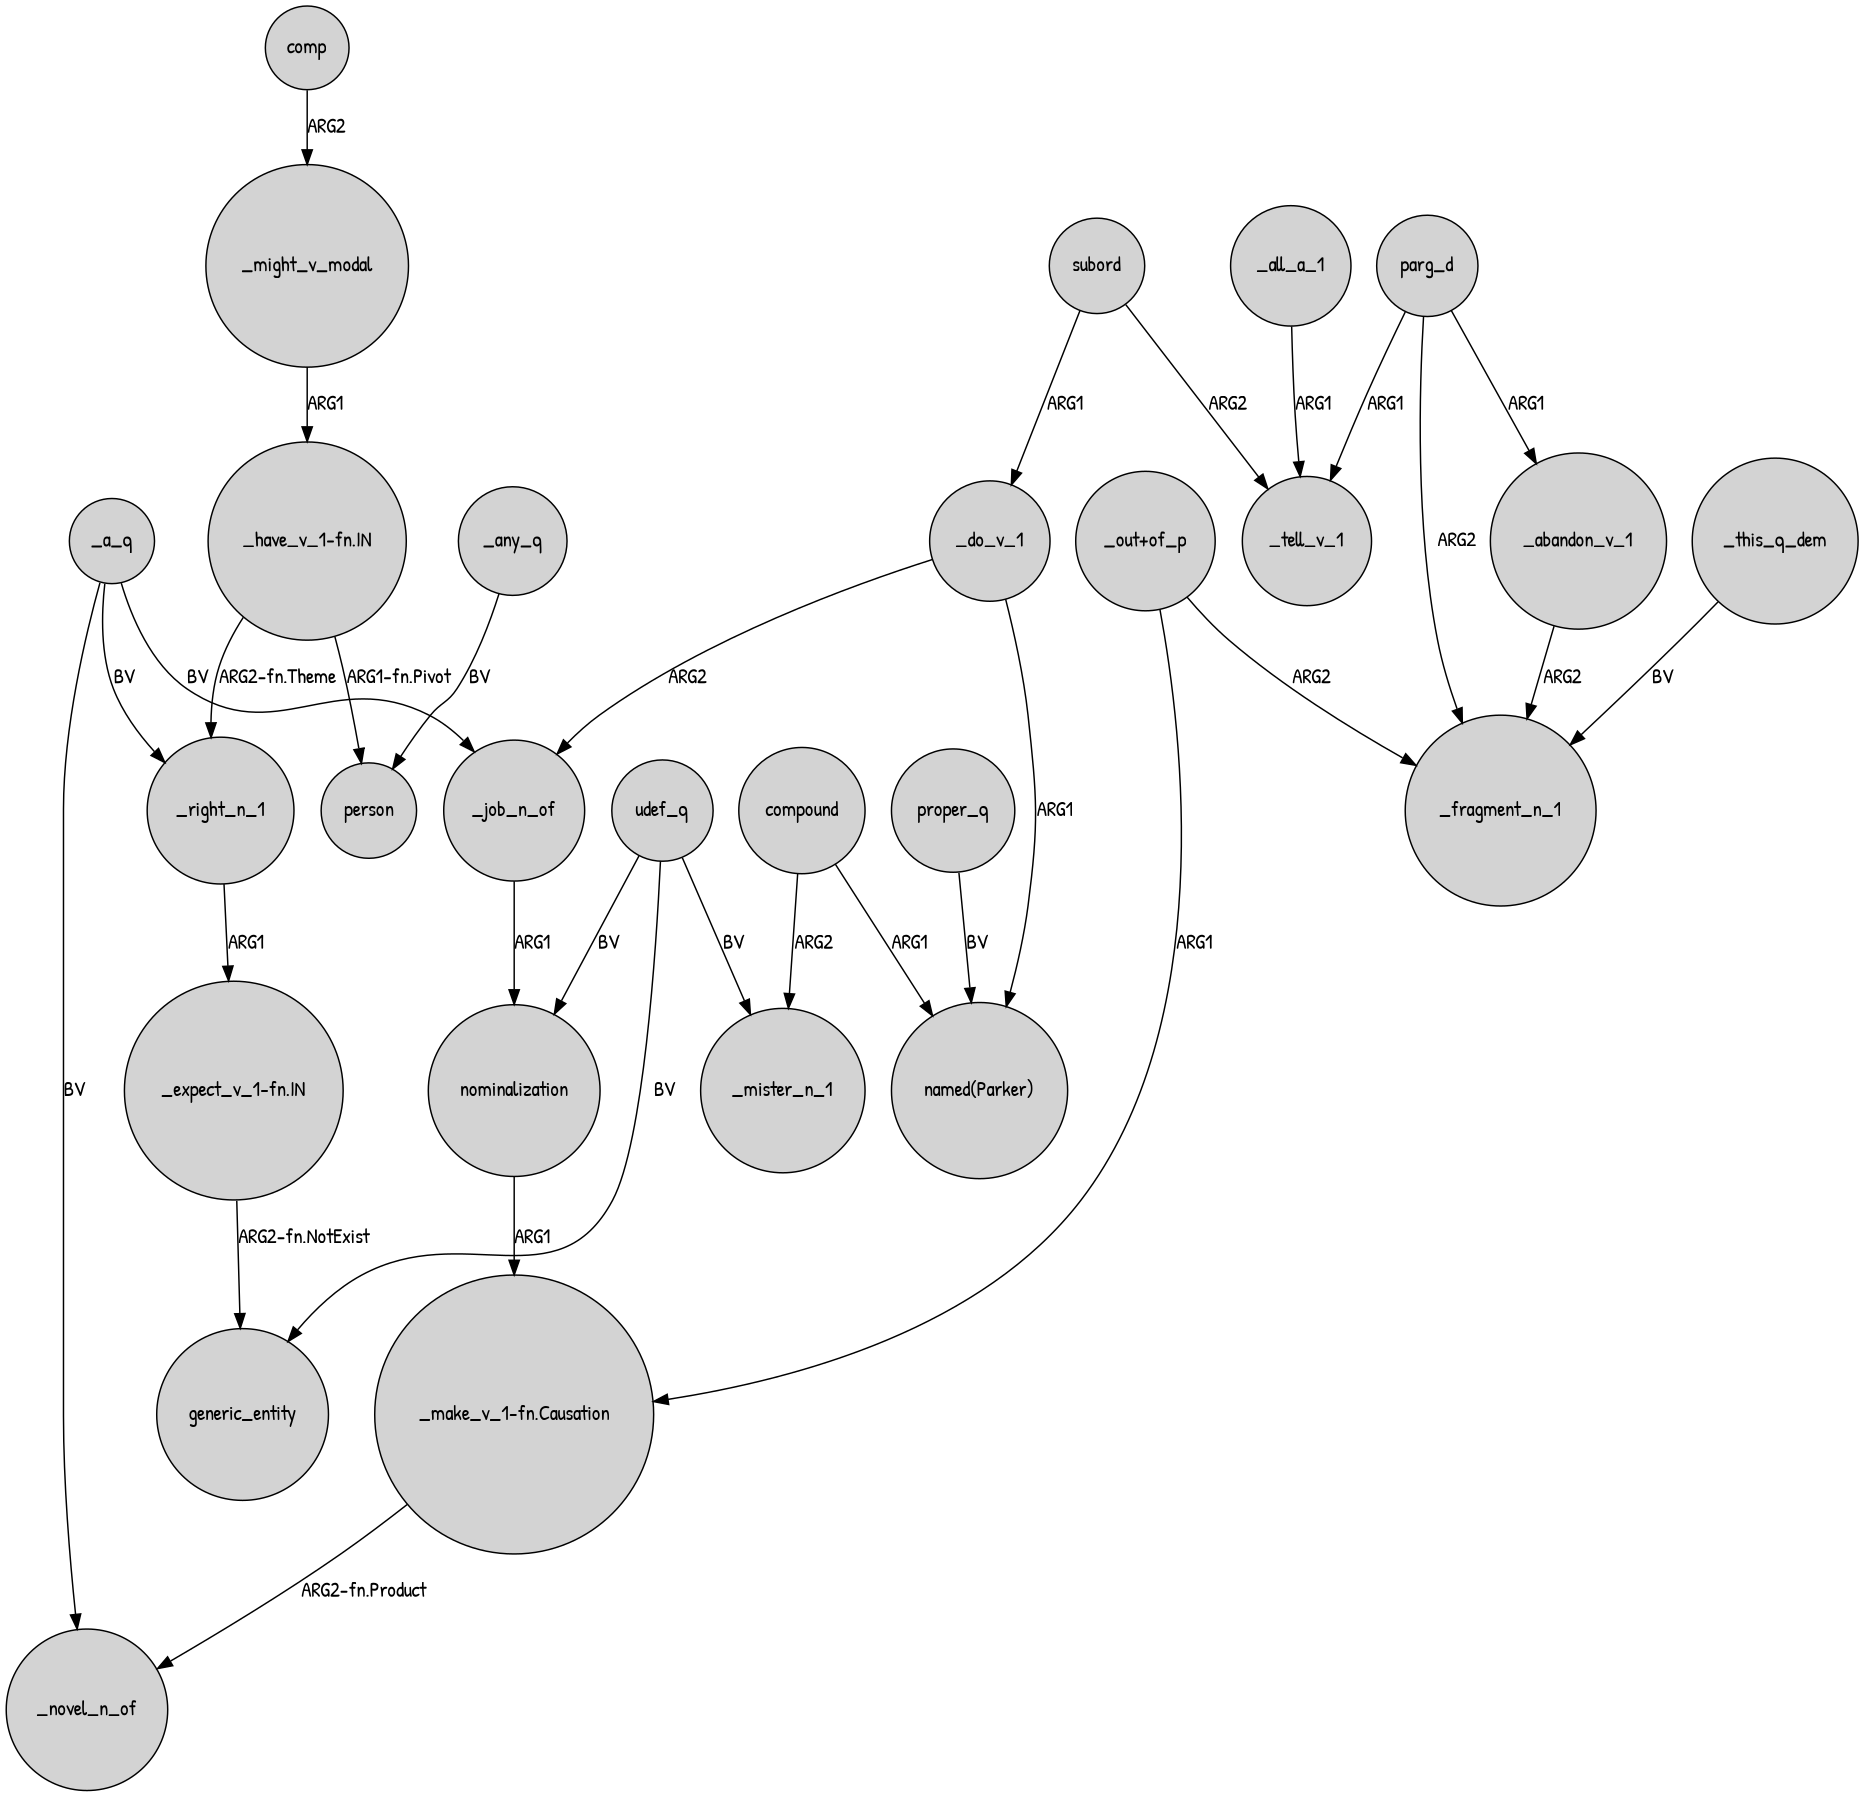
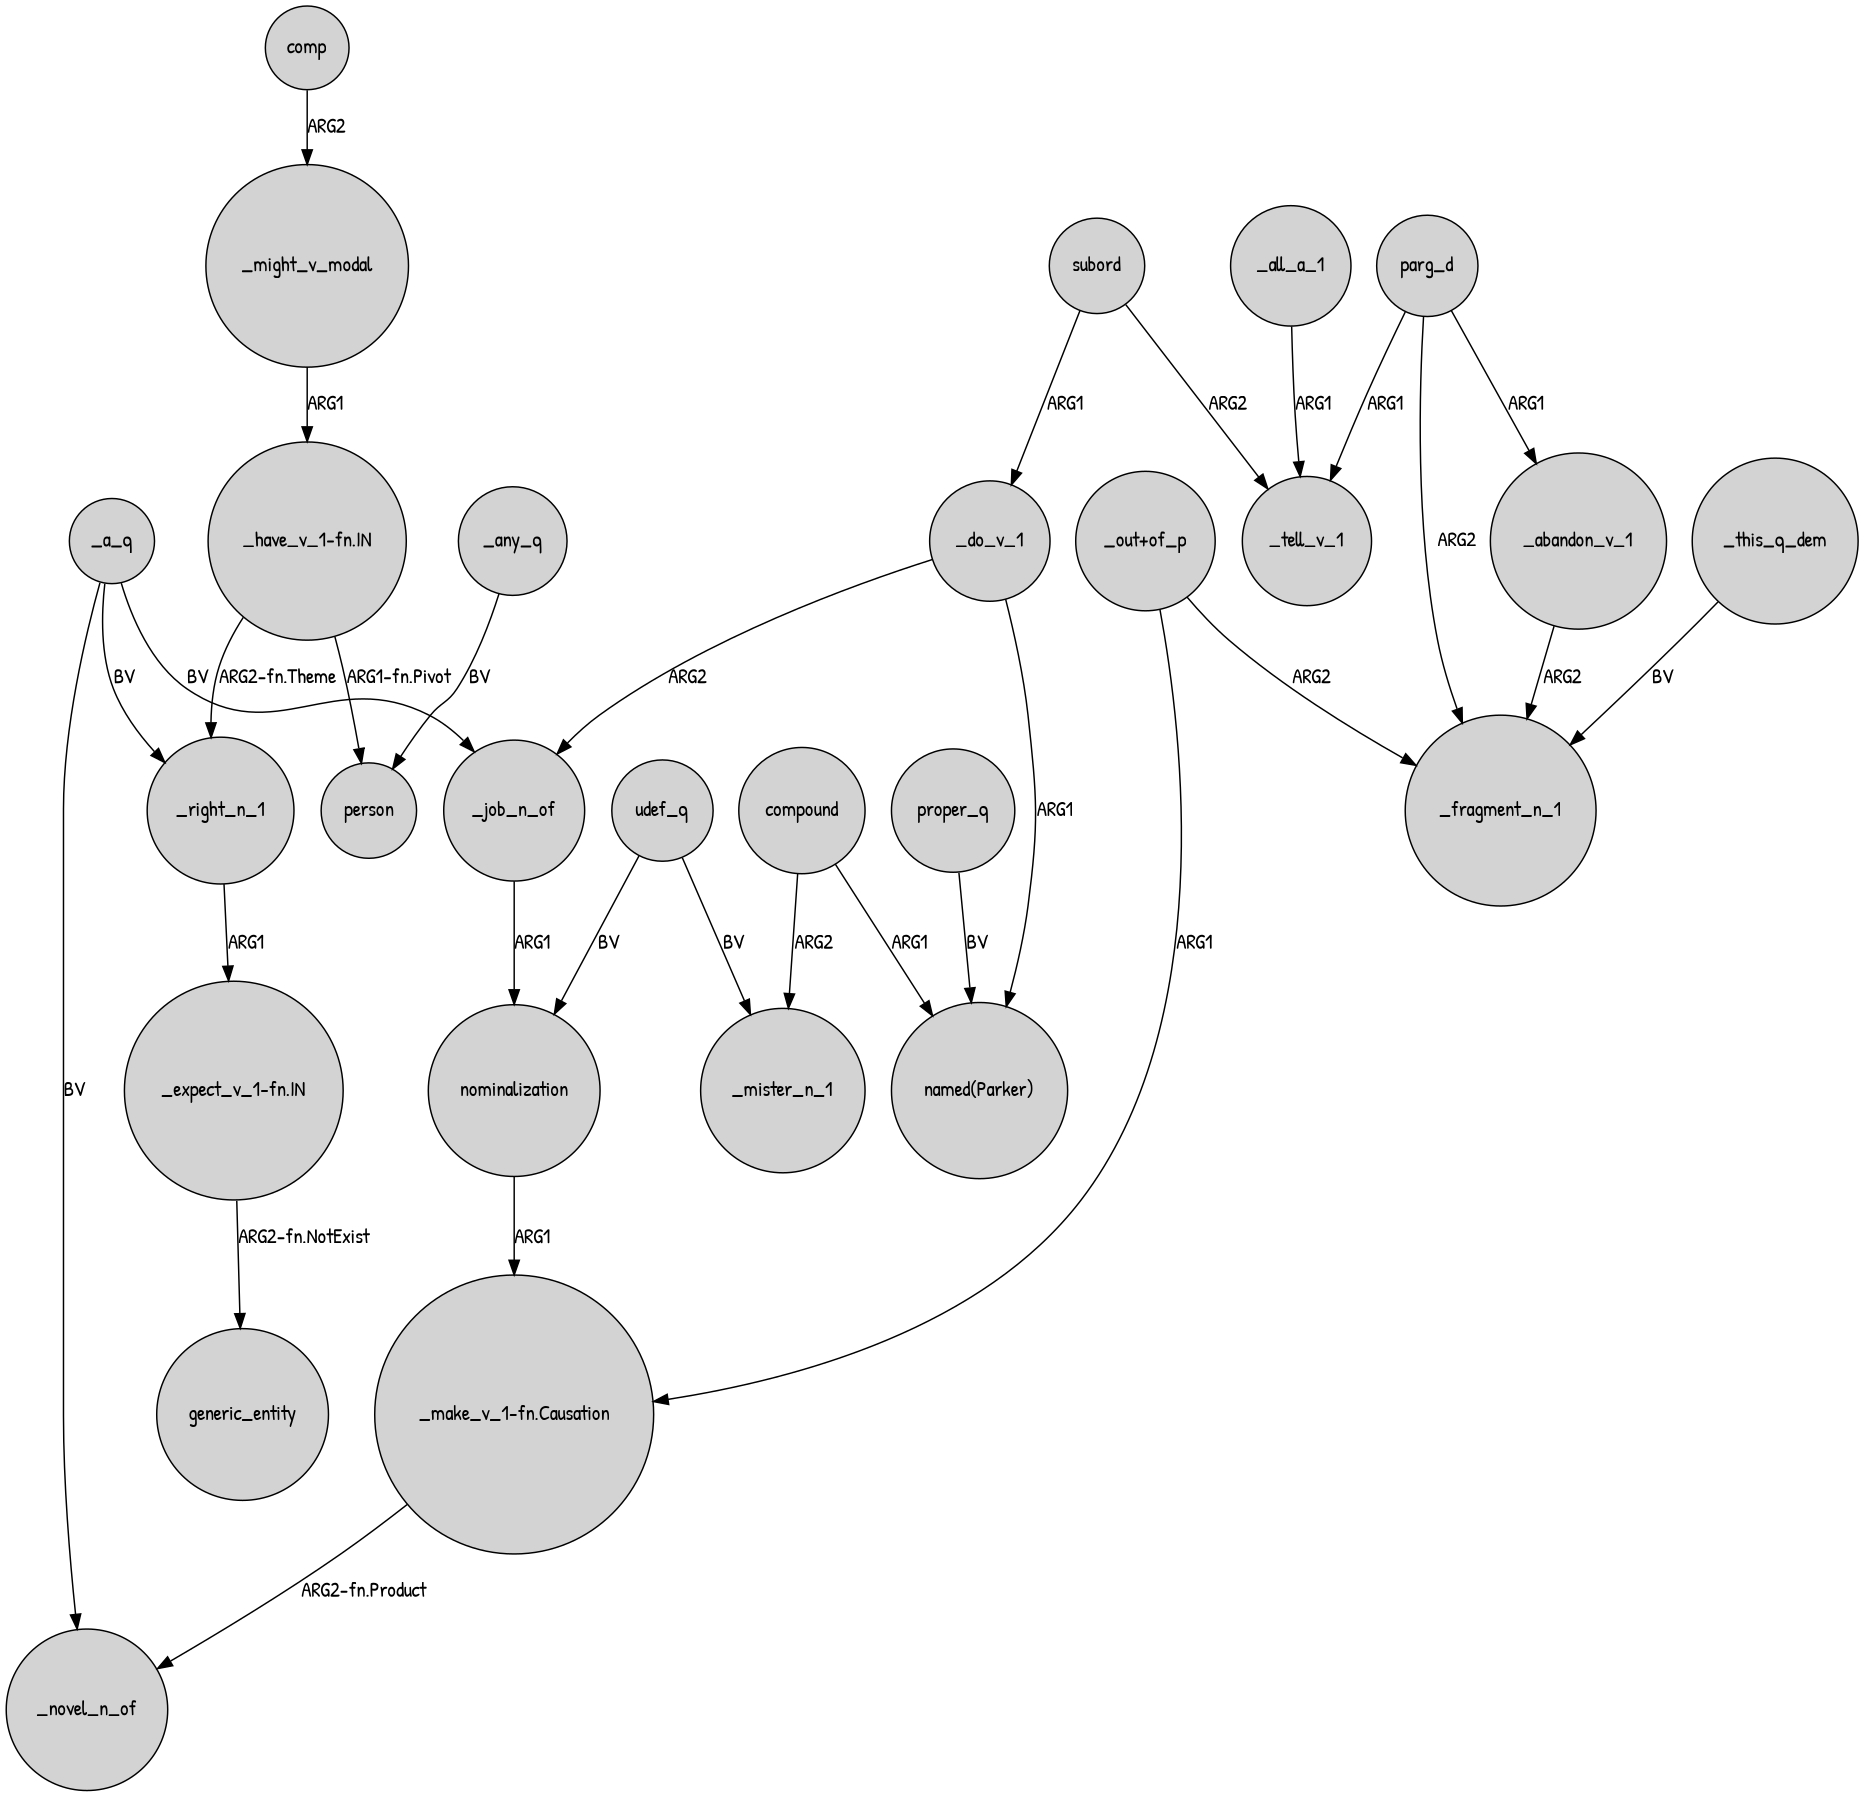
edge "udef_q" -> "generic_entity": removed, label "BV"
